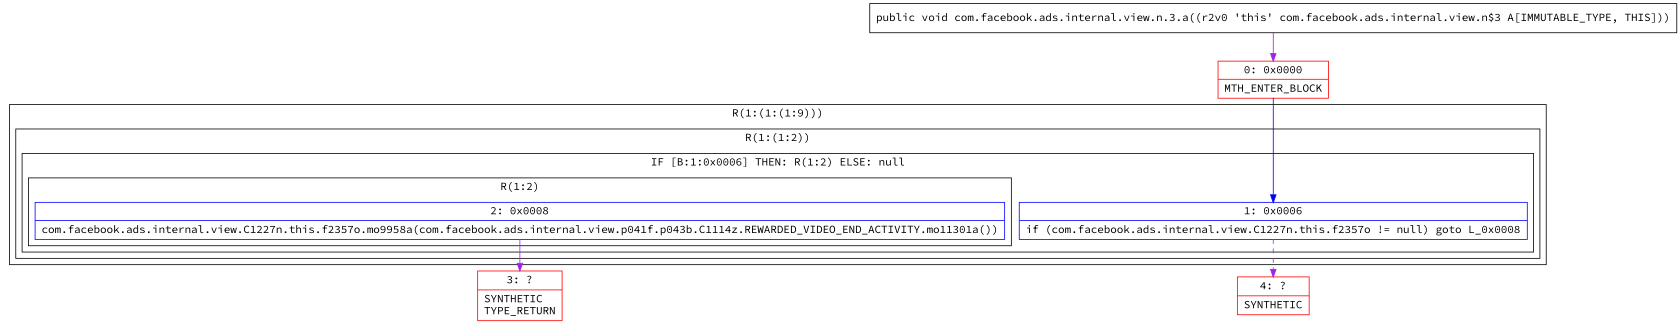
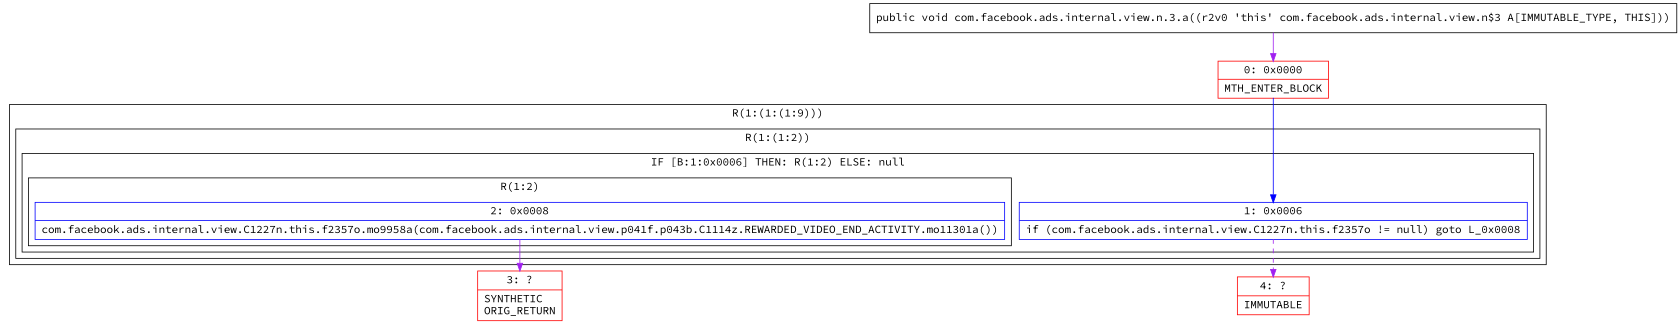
node "4: ?": text "SYNTHETIC" -> "IMMUTABLE"
node "3: ?": text "TYPE_RETURN" -> "ORIG_RETURN"
